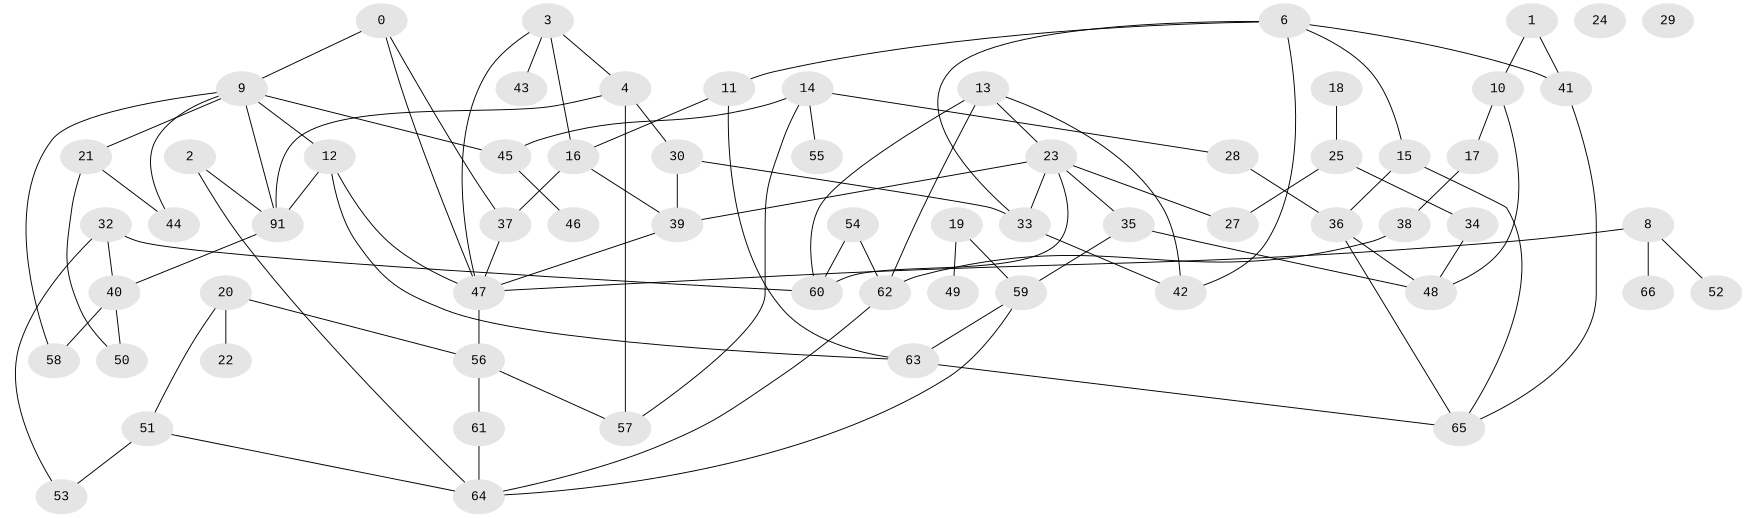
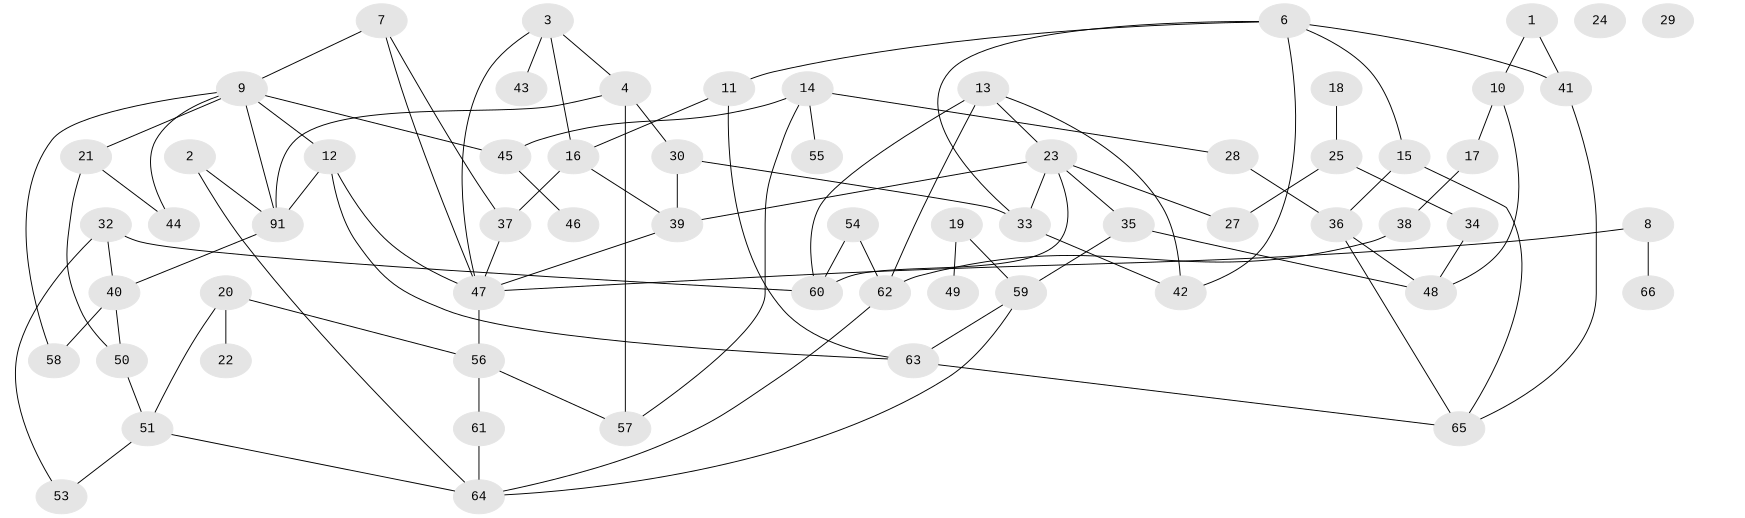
node "0": label "0" -> "7"
node "52": removed
edge "50" -- "51": added
